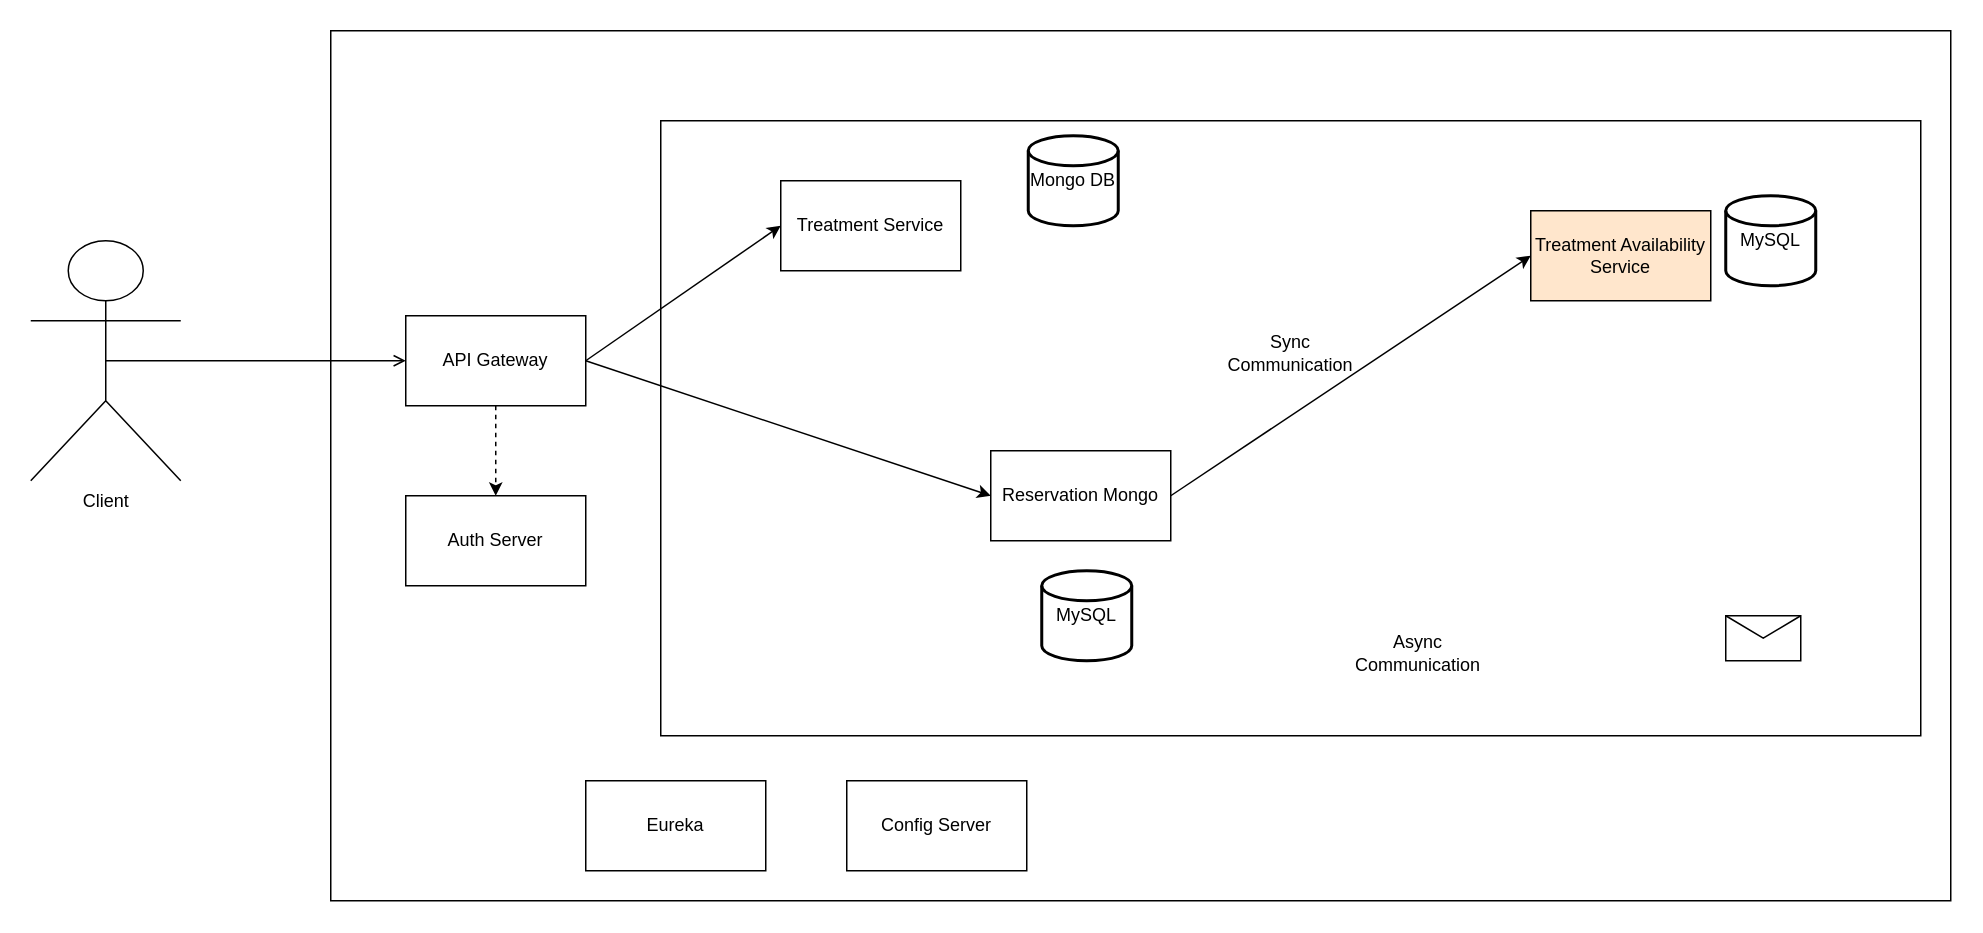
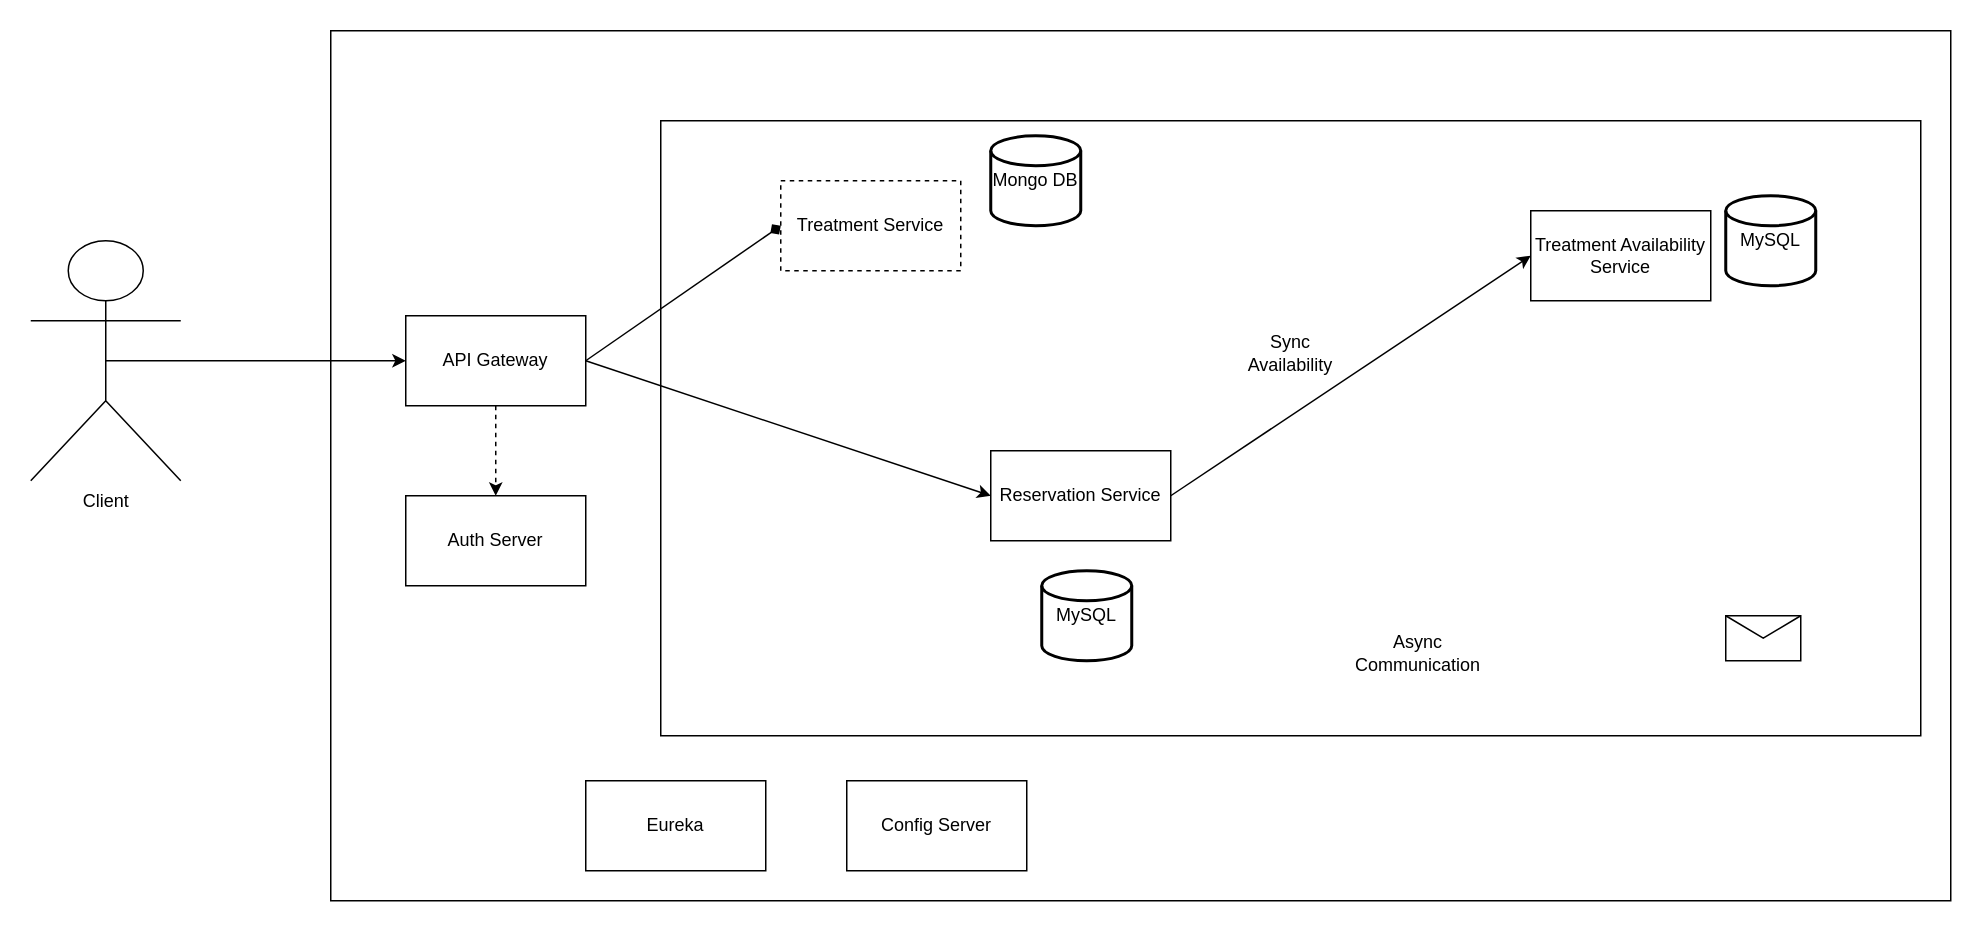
node "Mongo DB": moved (1073, 181) -> (1036, 181)
node "Treatment Service": style solid -> dashed
edge "API Gateway" -> "Treatment Service": arrowhead classic -> diamond
node "Treatment Availability Service": fillcolor #ffe6cc -> #ffffff
node "Sync Communication": label "Sync Communication" -> "Sync Availability"
edge "Client" -> "API Gateway": arrowhead open -> classic
node "Reservation Mongo": label "Reservation Mongo" -> "Reservation Service"
